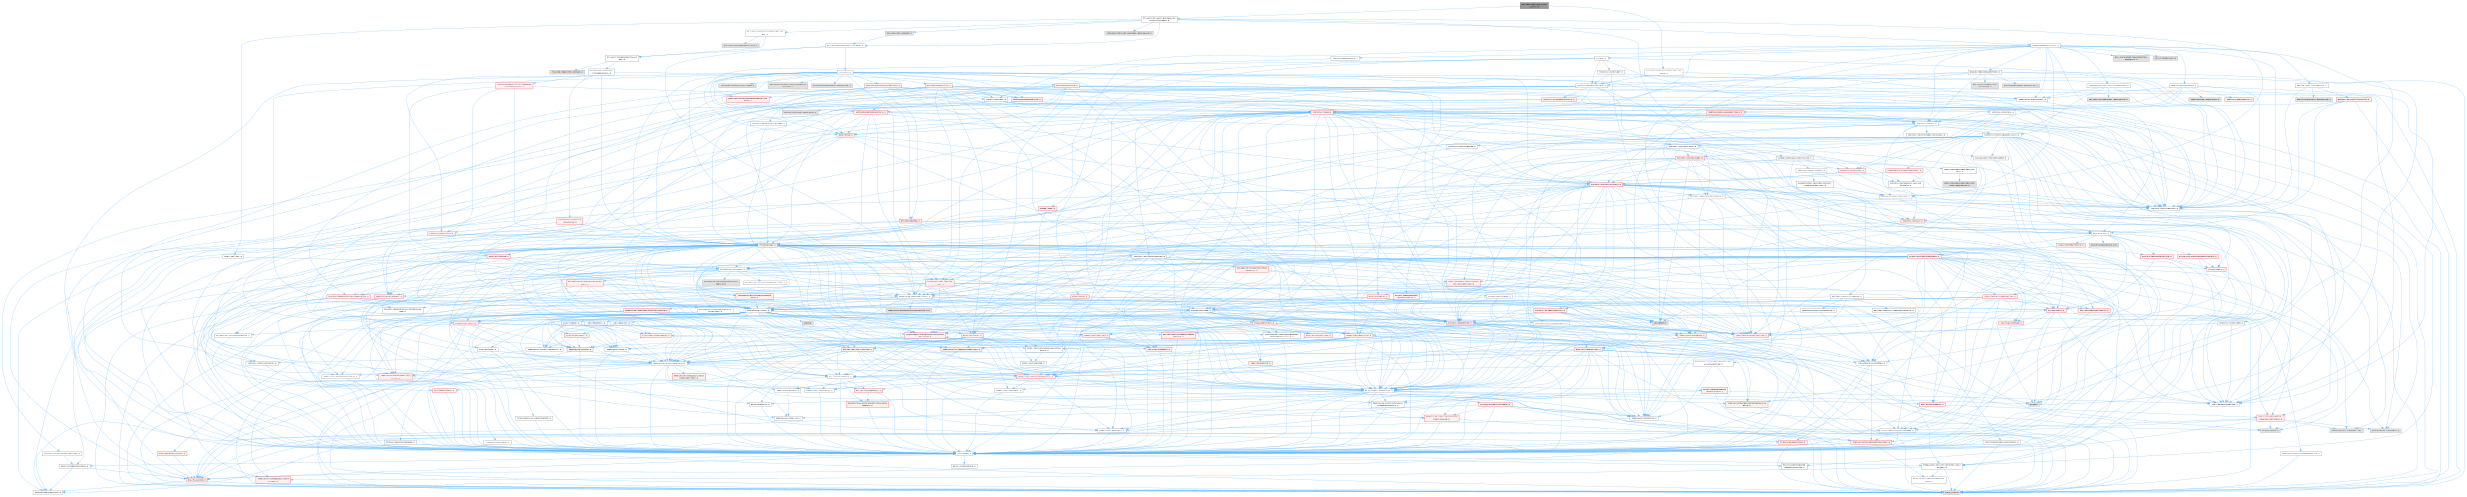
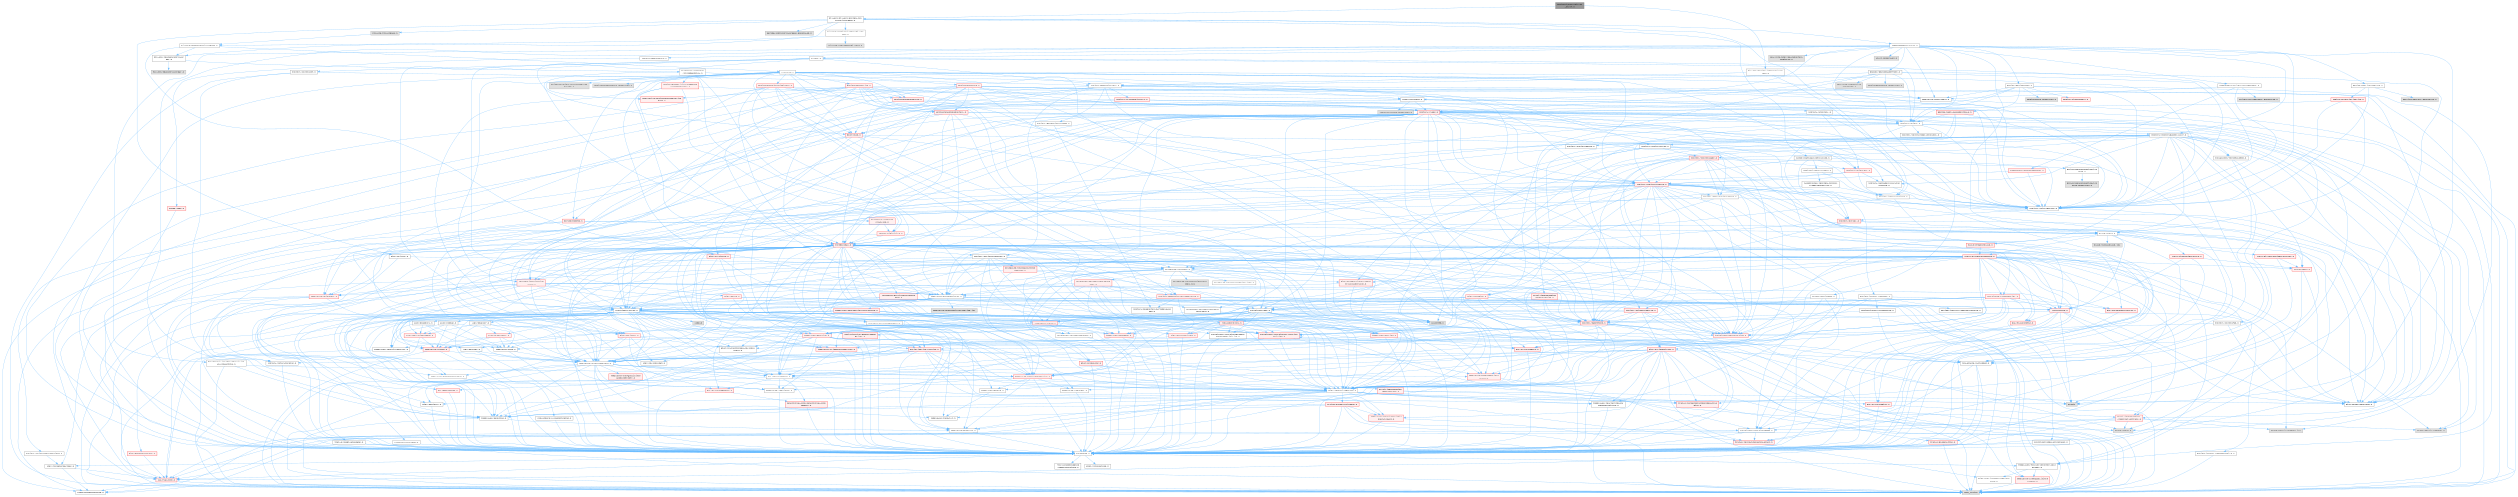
node "UniversalObjectLocatorFwd.h": removed
edge "Stats/DynamicStats.h" -> "Stats/LightweightStats.h": removed
edge "CoreMinimal.h" -> "Templates/EnableIf.h": added
edge "ProfilingDebugging /CpuProfilerTrace.h" -> "ProfilingDebugging /UMemoryDefines.h": now "ProfilingDebugging /CpuProfilerTrace.h" -> "CoreTypes.h"
